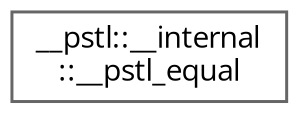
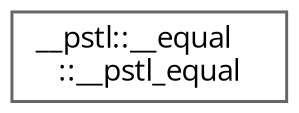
node "__pstl::__internal ::__pstl_equal": label "__pstl::__internal ::__pstl_equal" -> "__pstl::__equal ::__pstl_equal"
